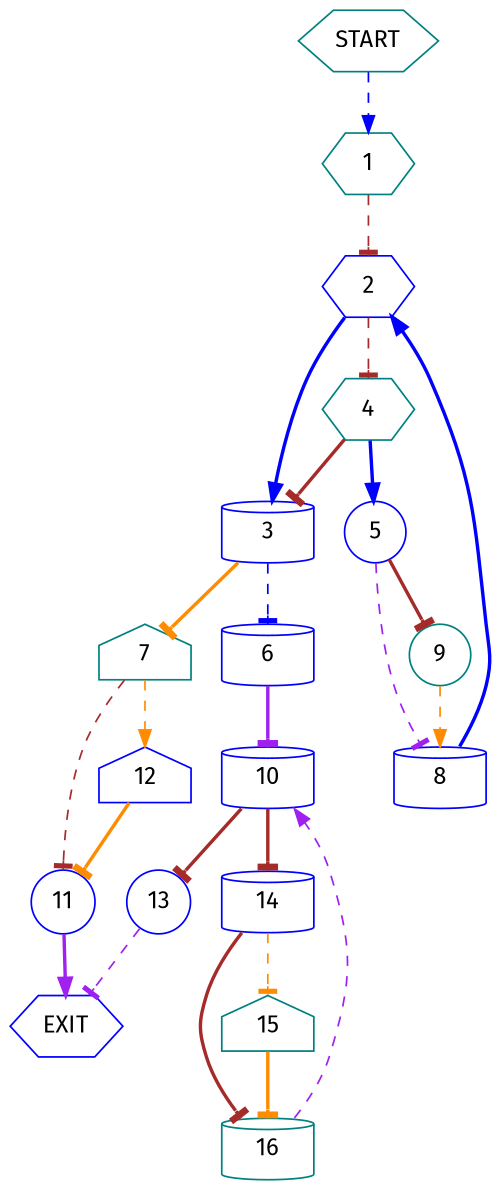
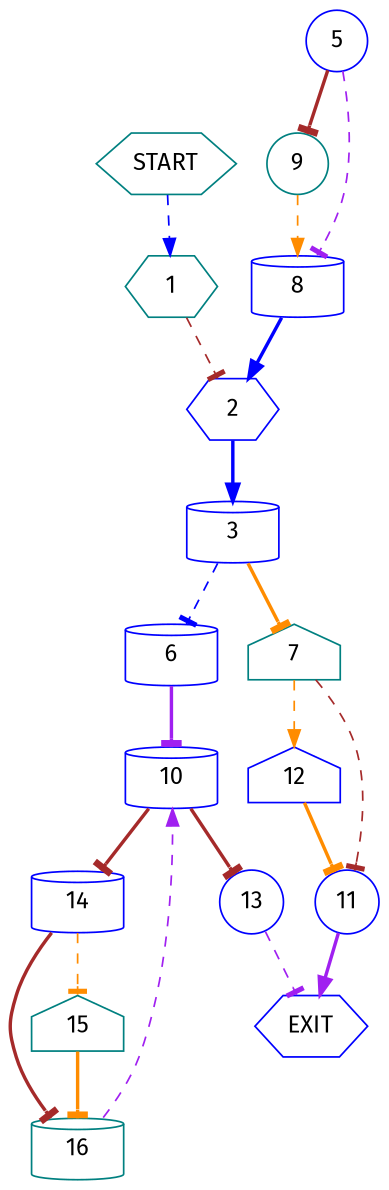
node "4": removed
